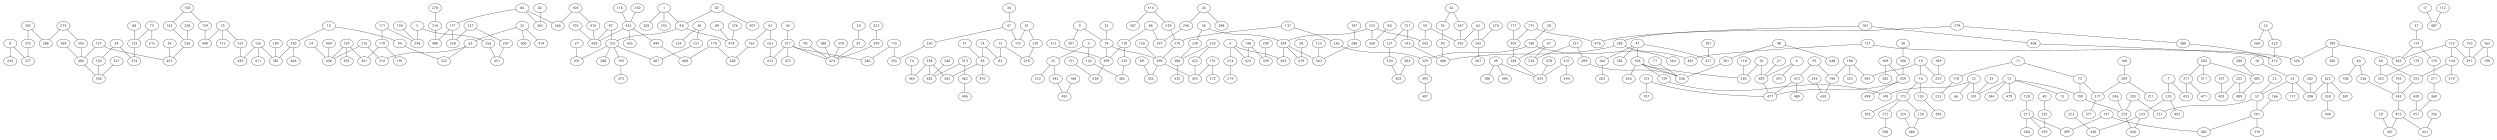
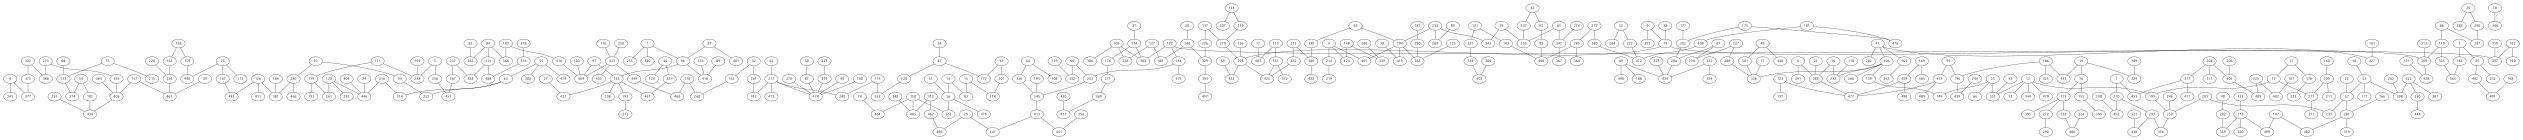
edge "112" -- "151": added
edge "346" -- "459": removed
node "100": added
edge "29" -- "496": added
